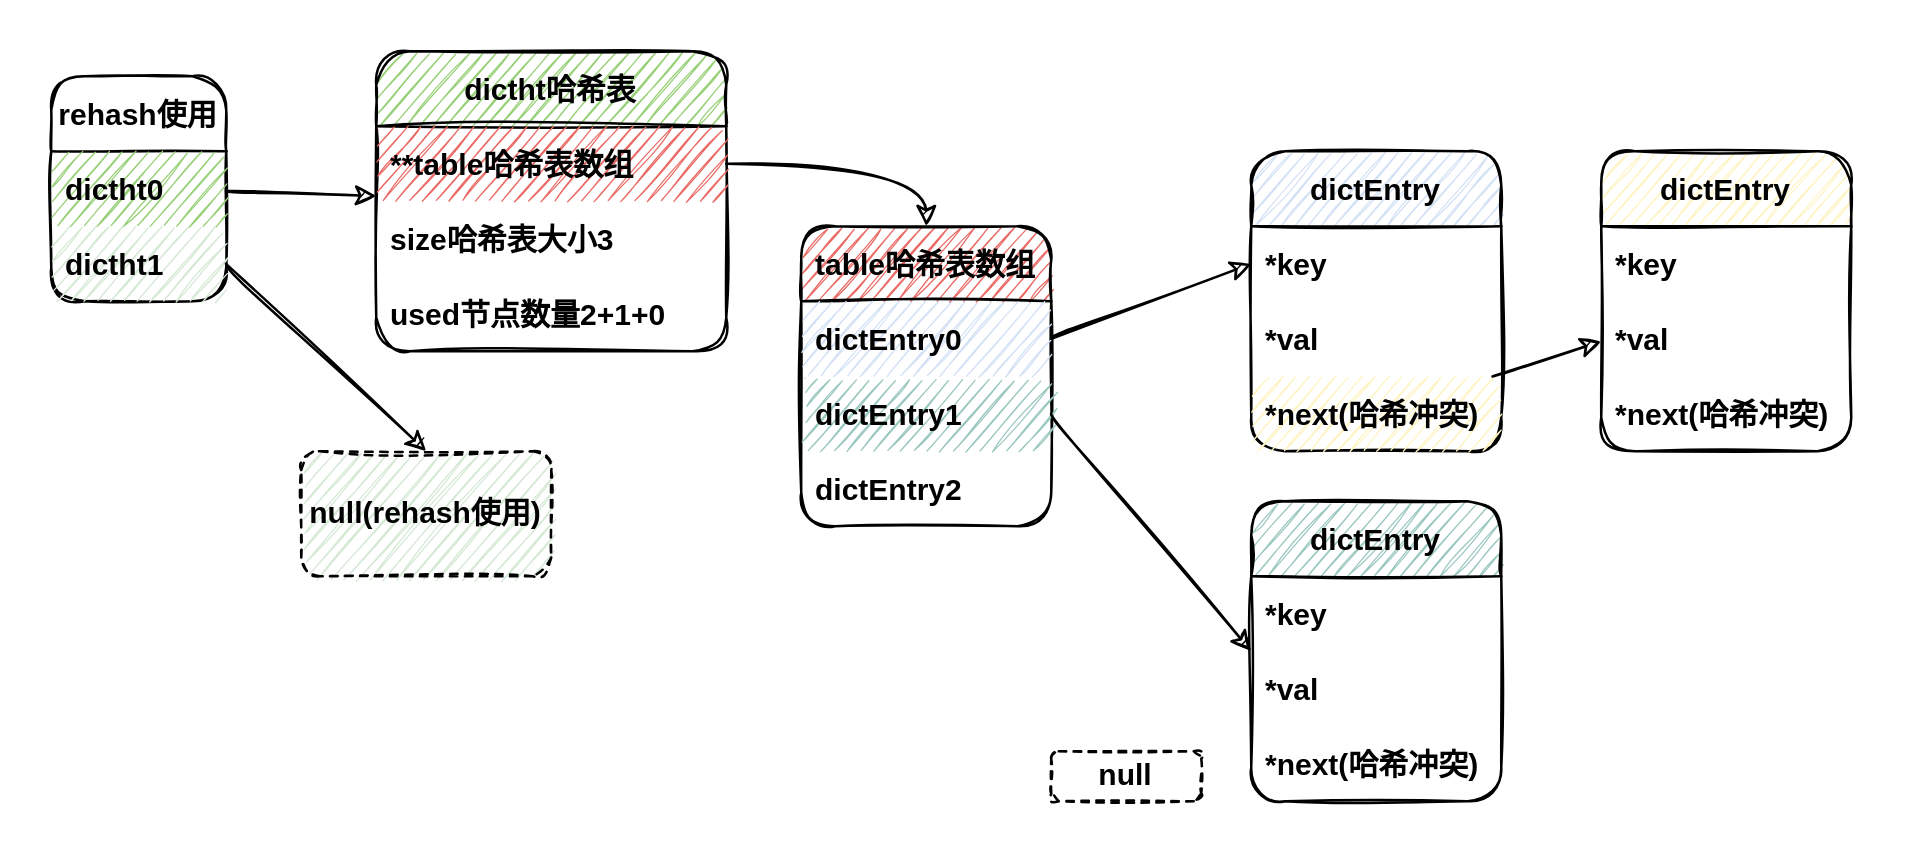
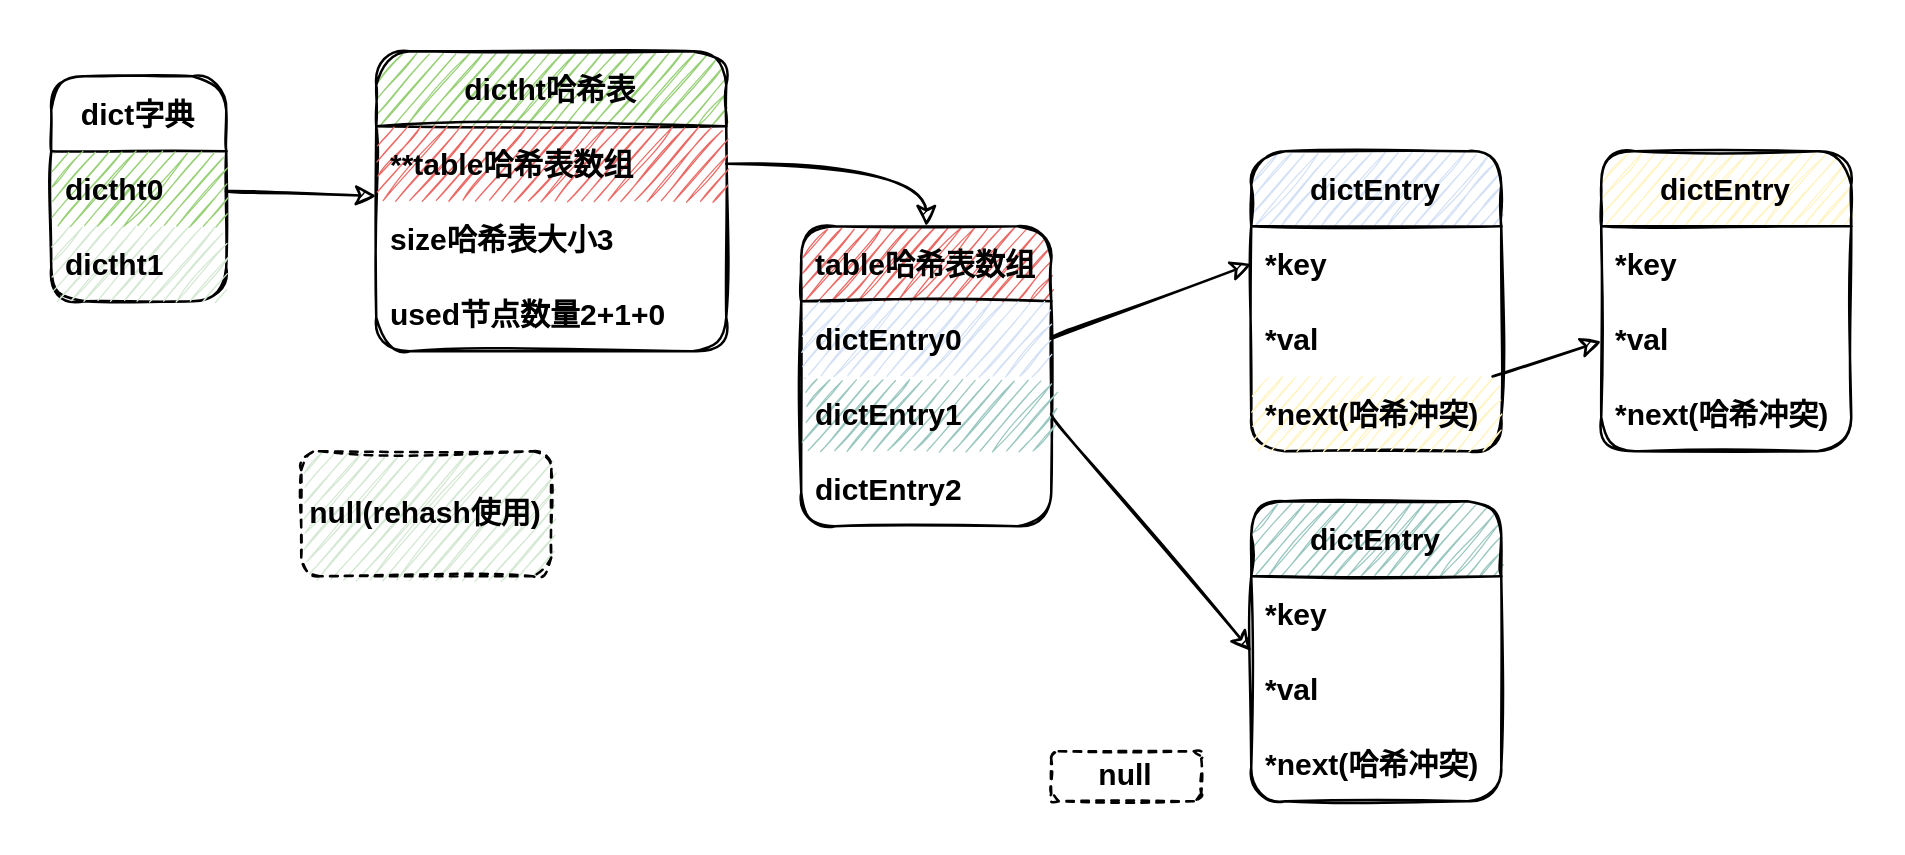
node "rehash使用": label "rehash使用" -> "dict字典"
edge "dictht1" -> "null(rehash使用)": removed
